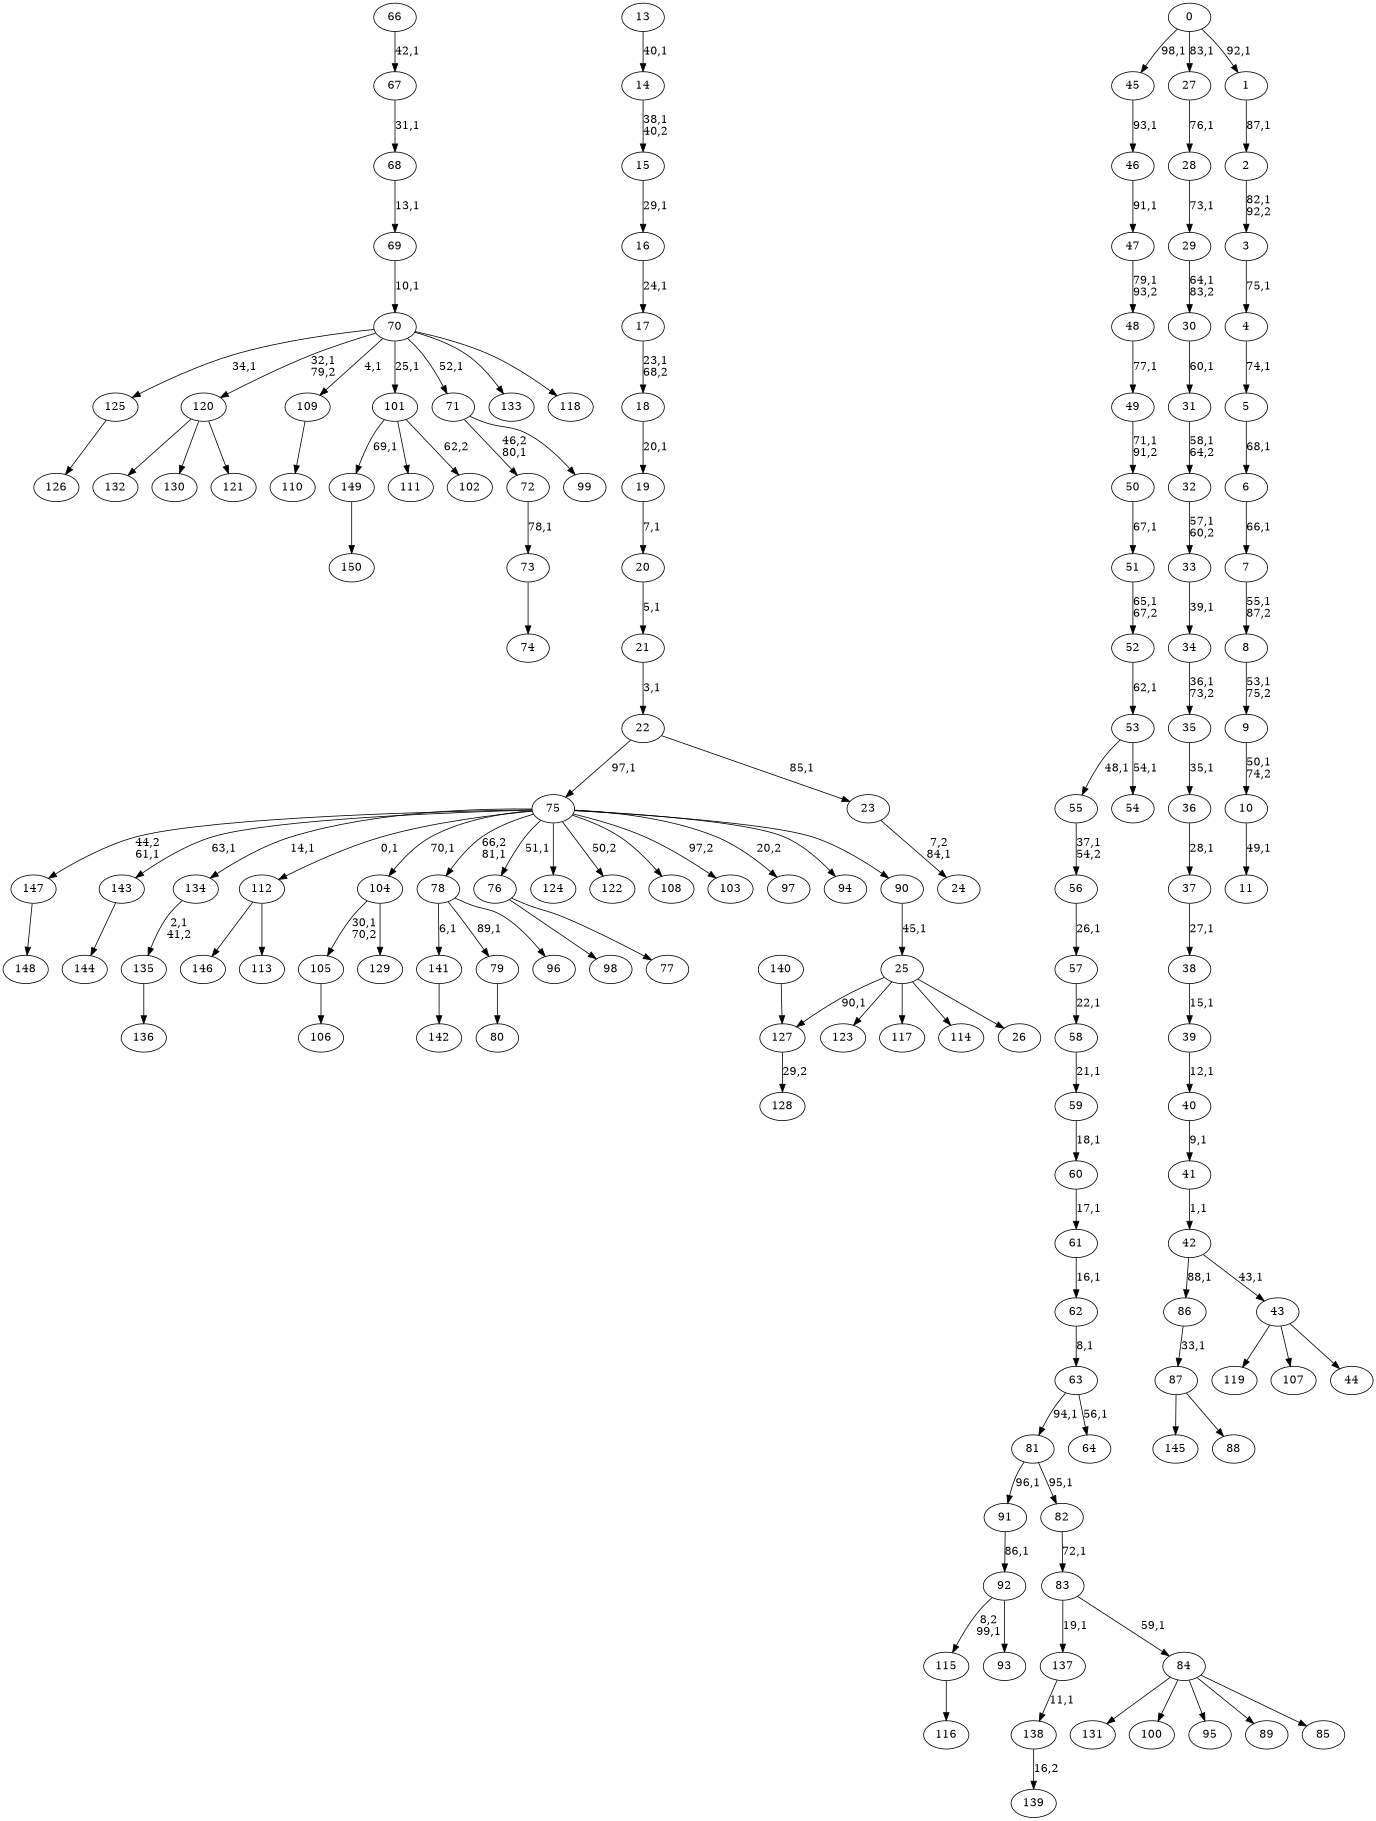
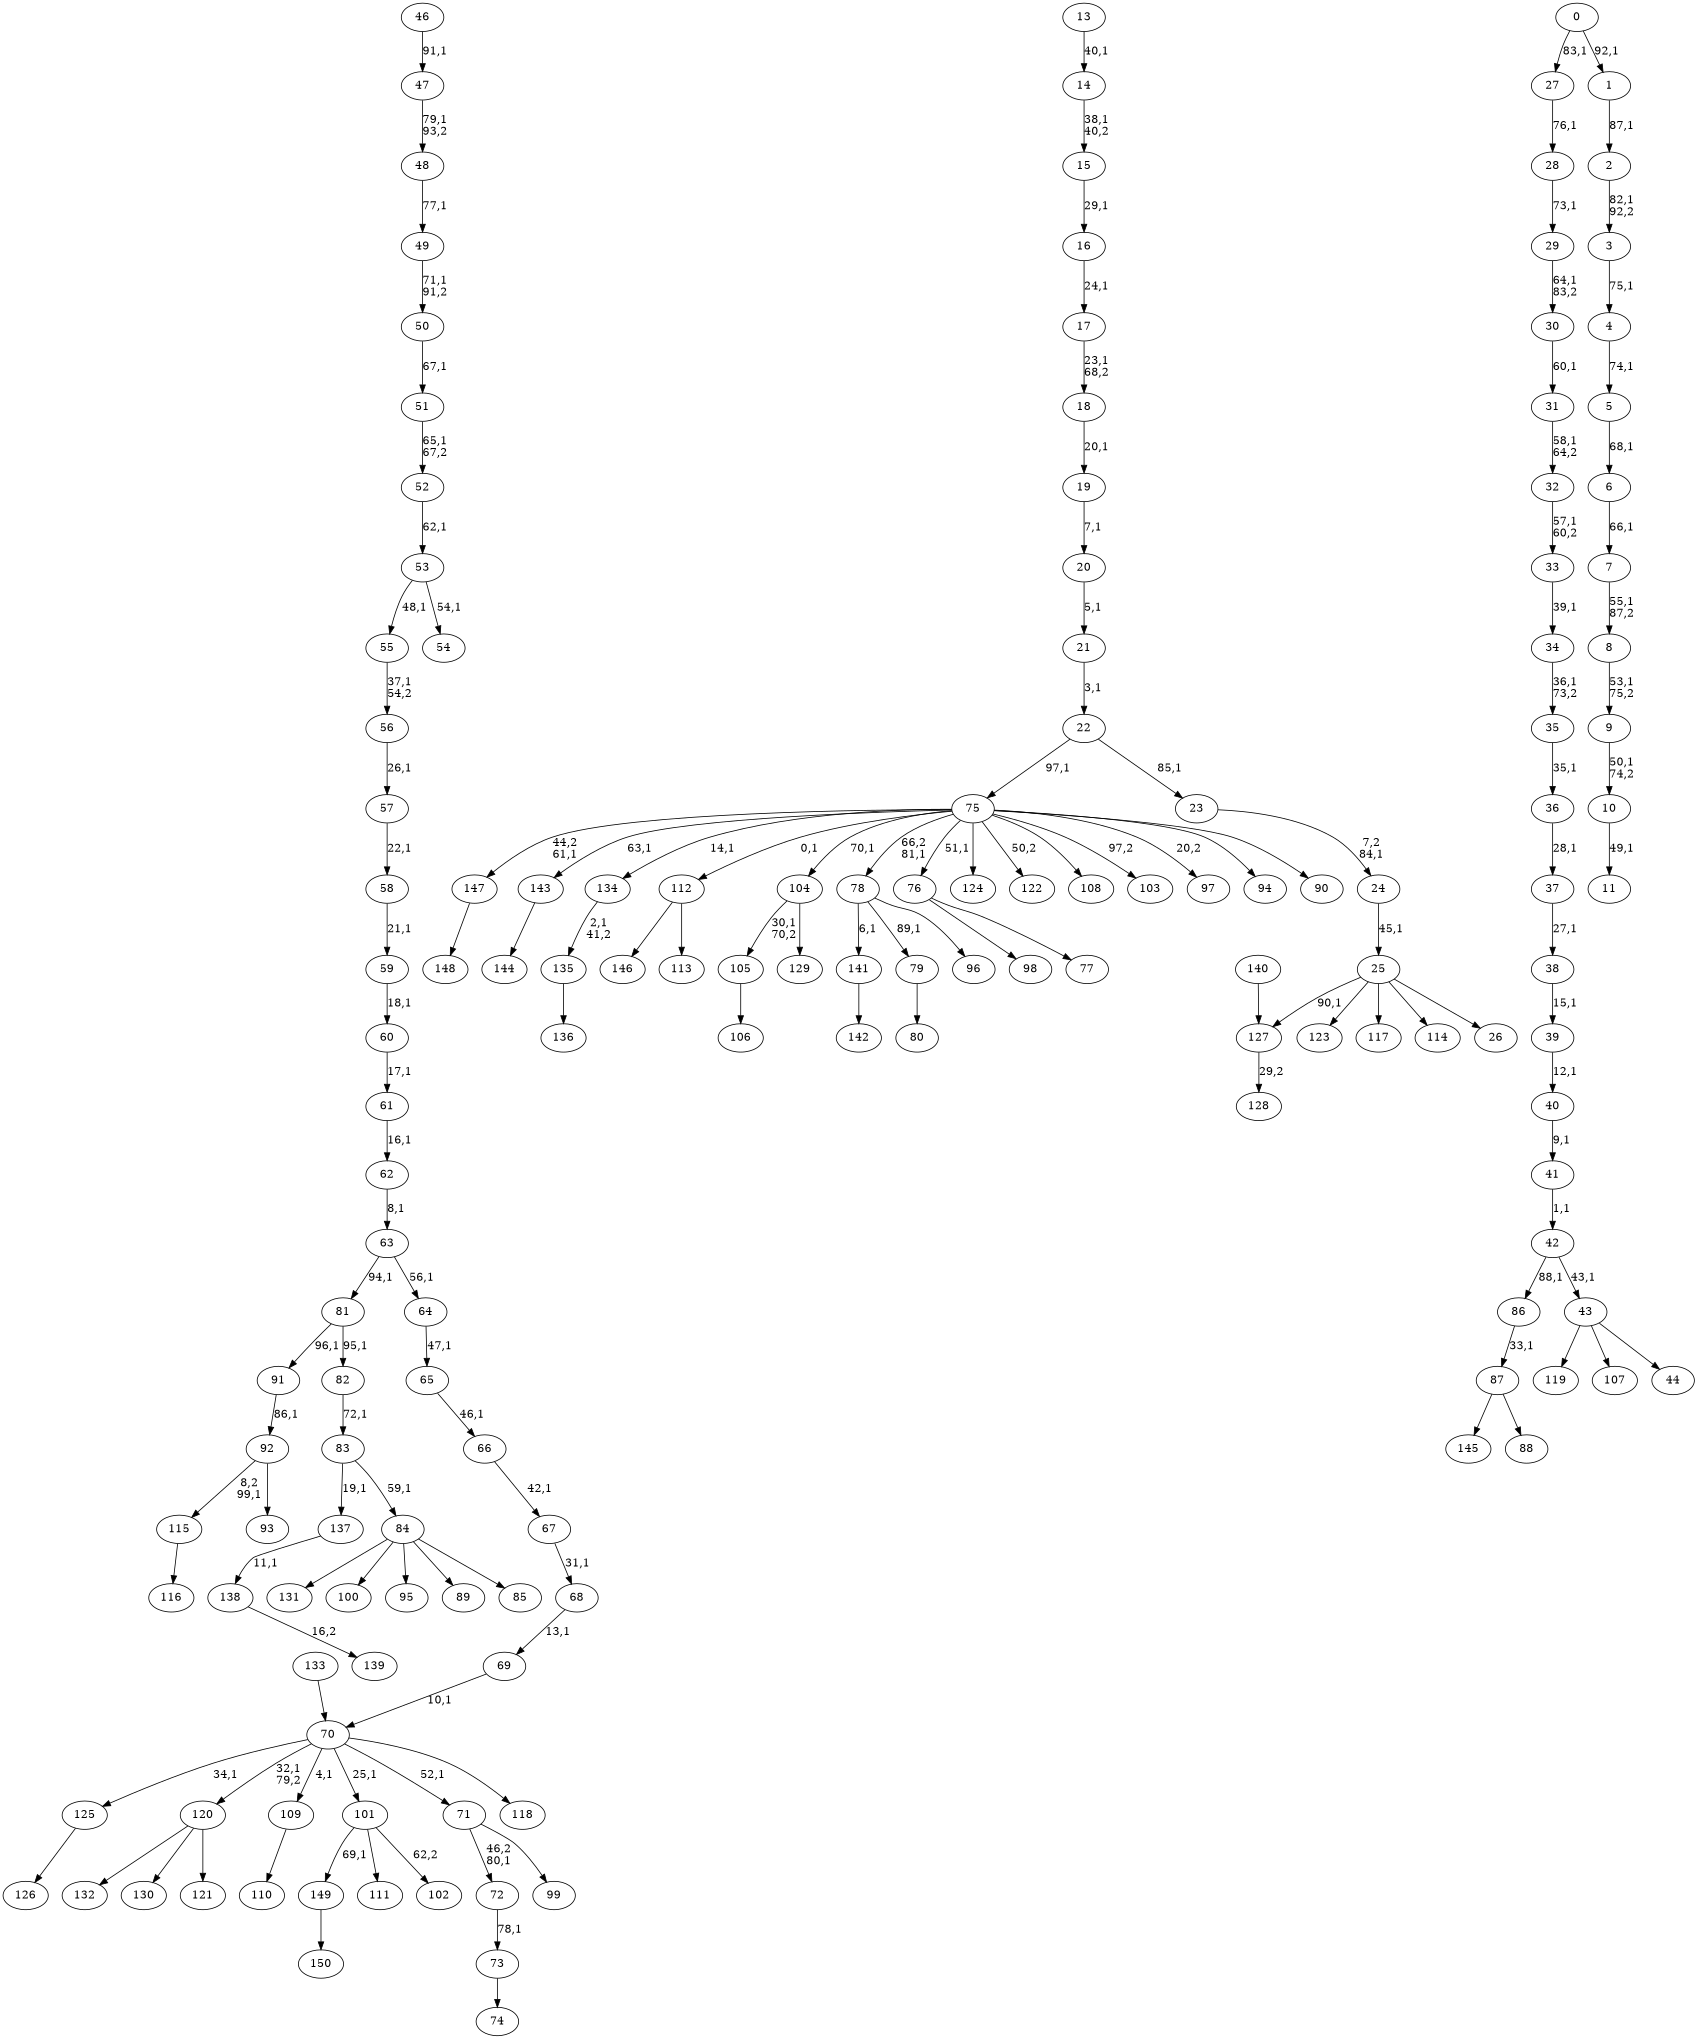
node "45": removed
edge "70" -> "133": reversed
edge "90" -> "25": now "24" -> "25"
node "65": added
